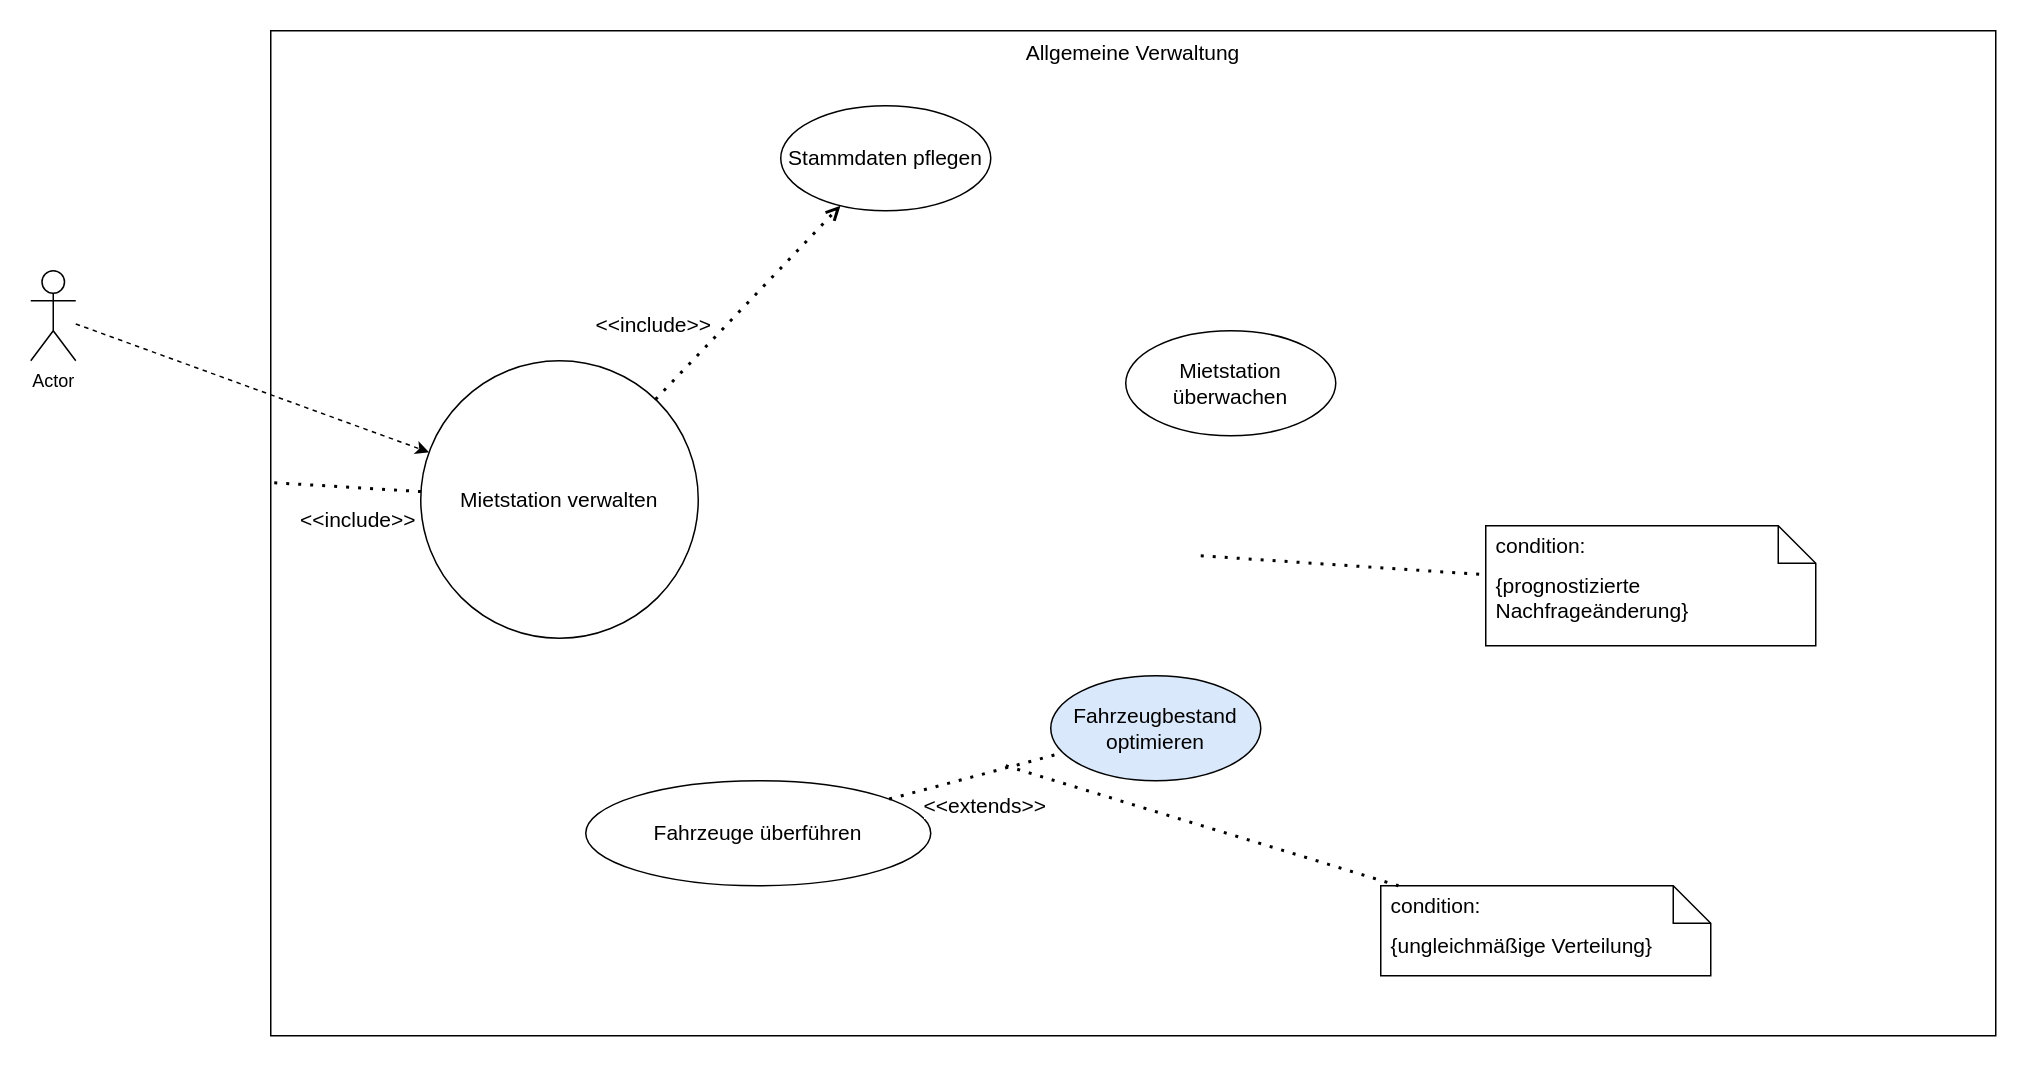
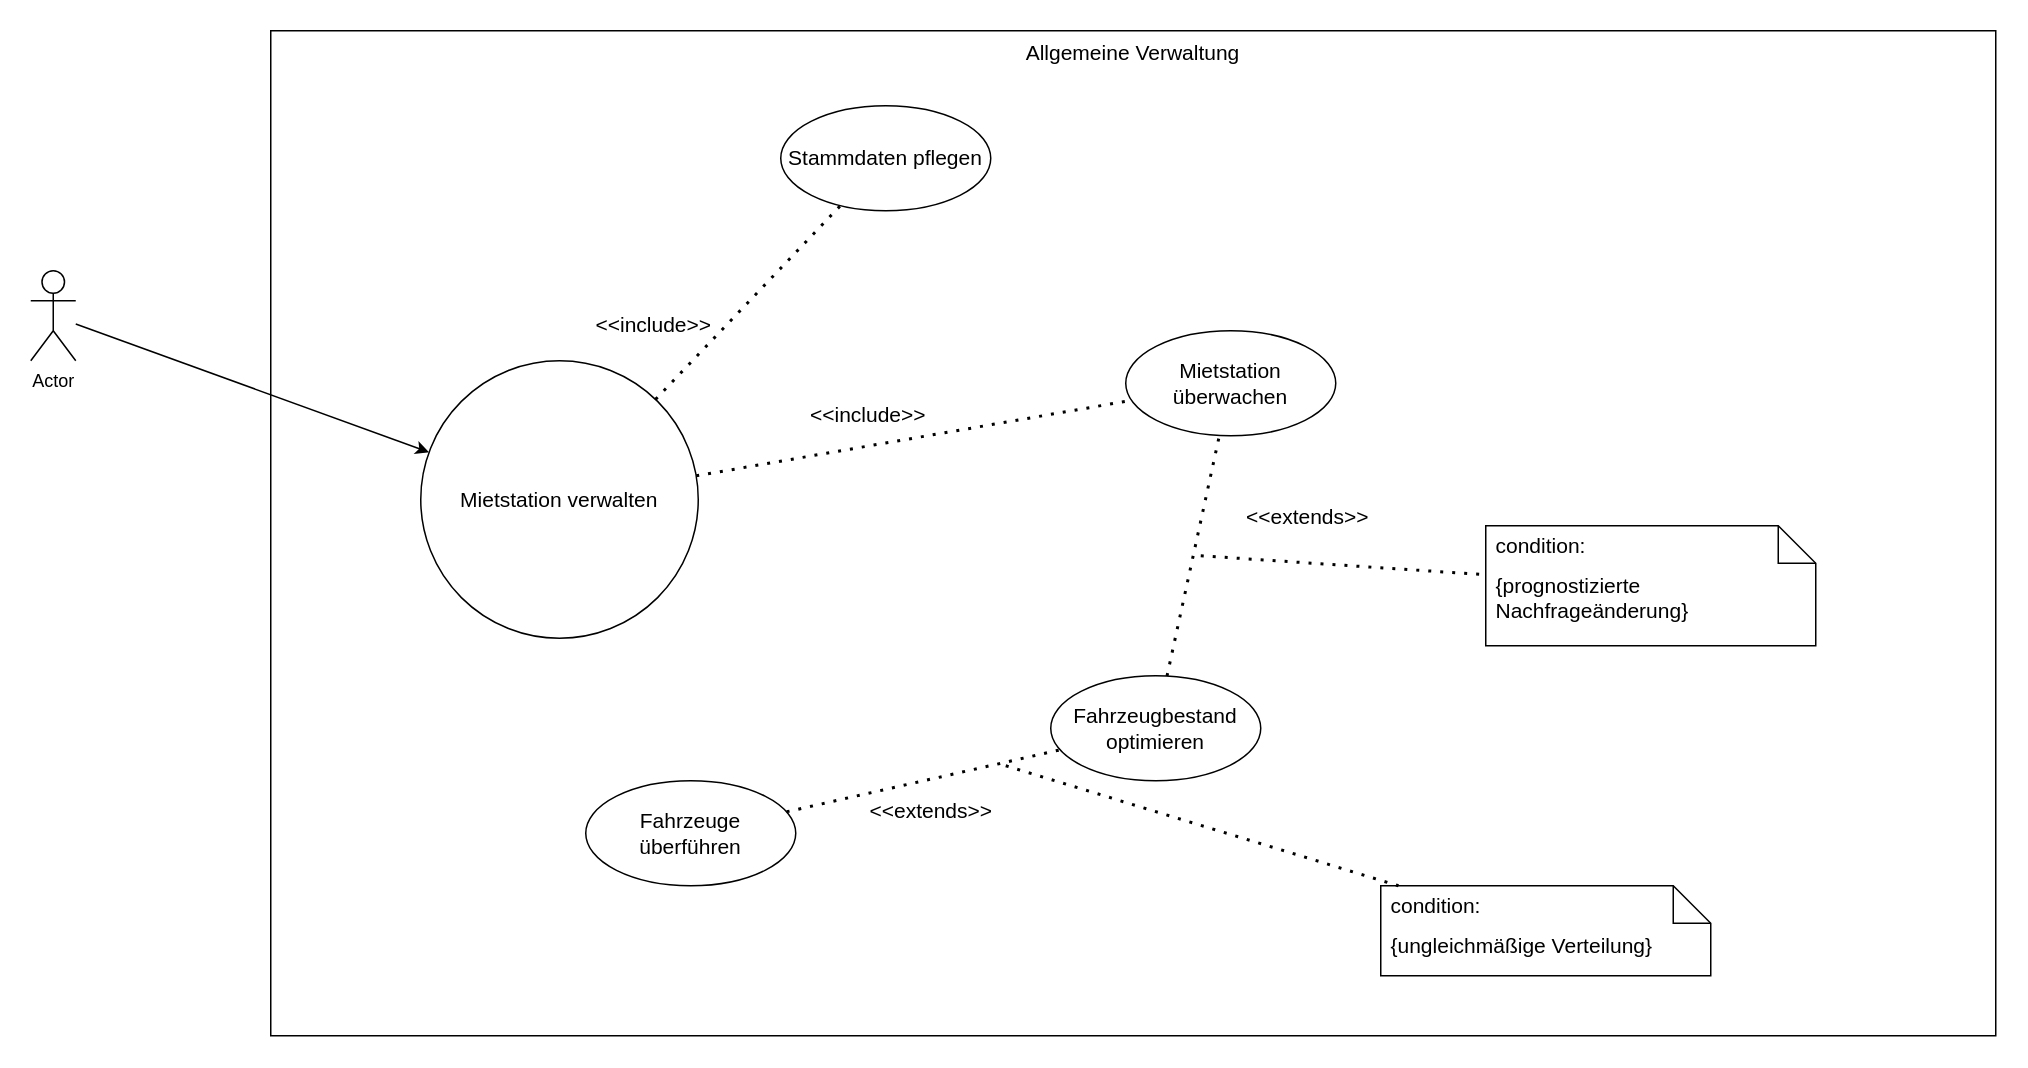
edge "Mietstation verwalten" -> "Stammdaten pflegen": arrowhead open -> none
edge "Actor" -> "Mietstation verwalten": style dashed -> solid
edge "Mietstation verwalten" -- "Allgemeine Verwaltung": now "Mietstation verwalten" -- "Mietstation überwachen"
edge "Mietstation überwachen" -- "Fahrzeugbestand optimieren": added, label "<<extends>>"
node "Fahrzeugbestand optimieren": fillcolor #dae8fc -> #ffffff
node "Fahrzeuge überführen": size 345x105 -> 210x105
